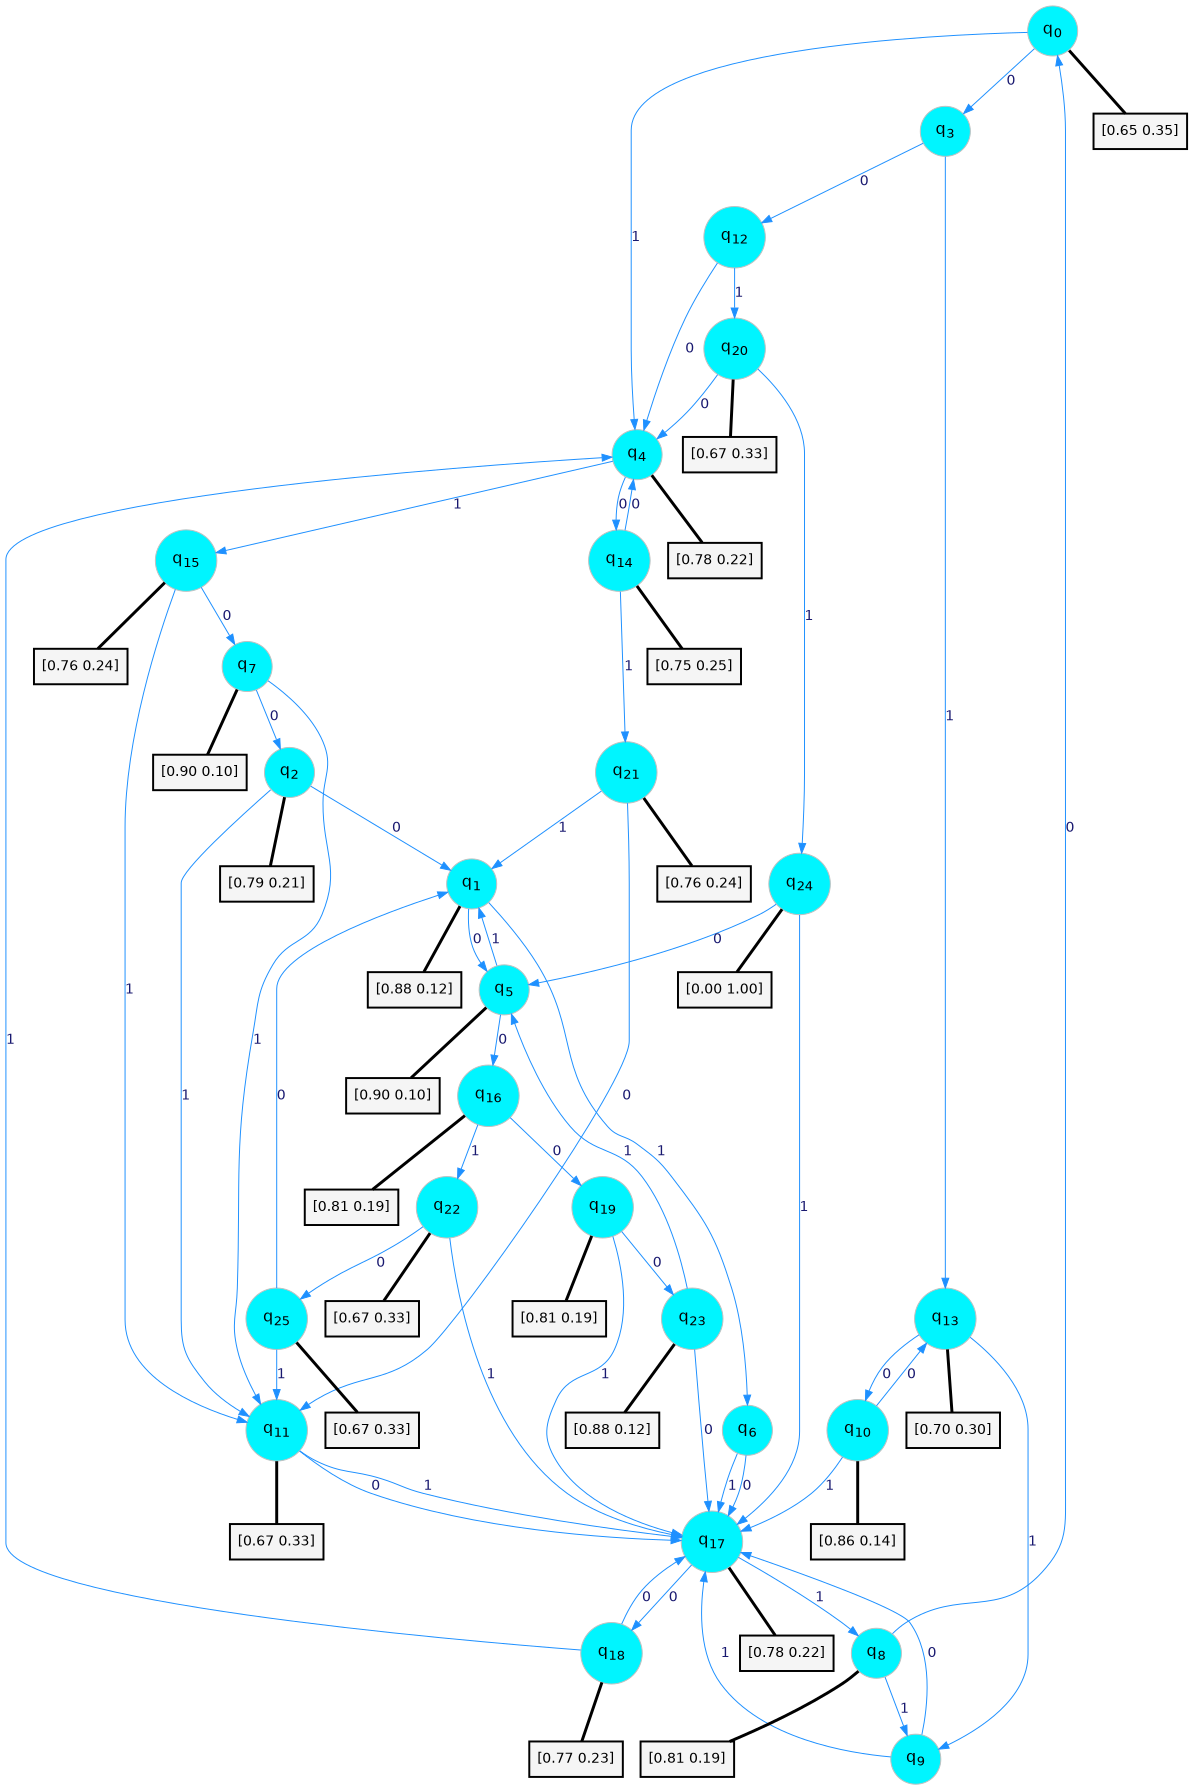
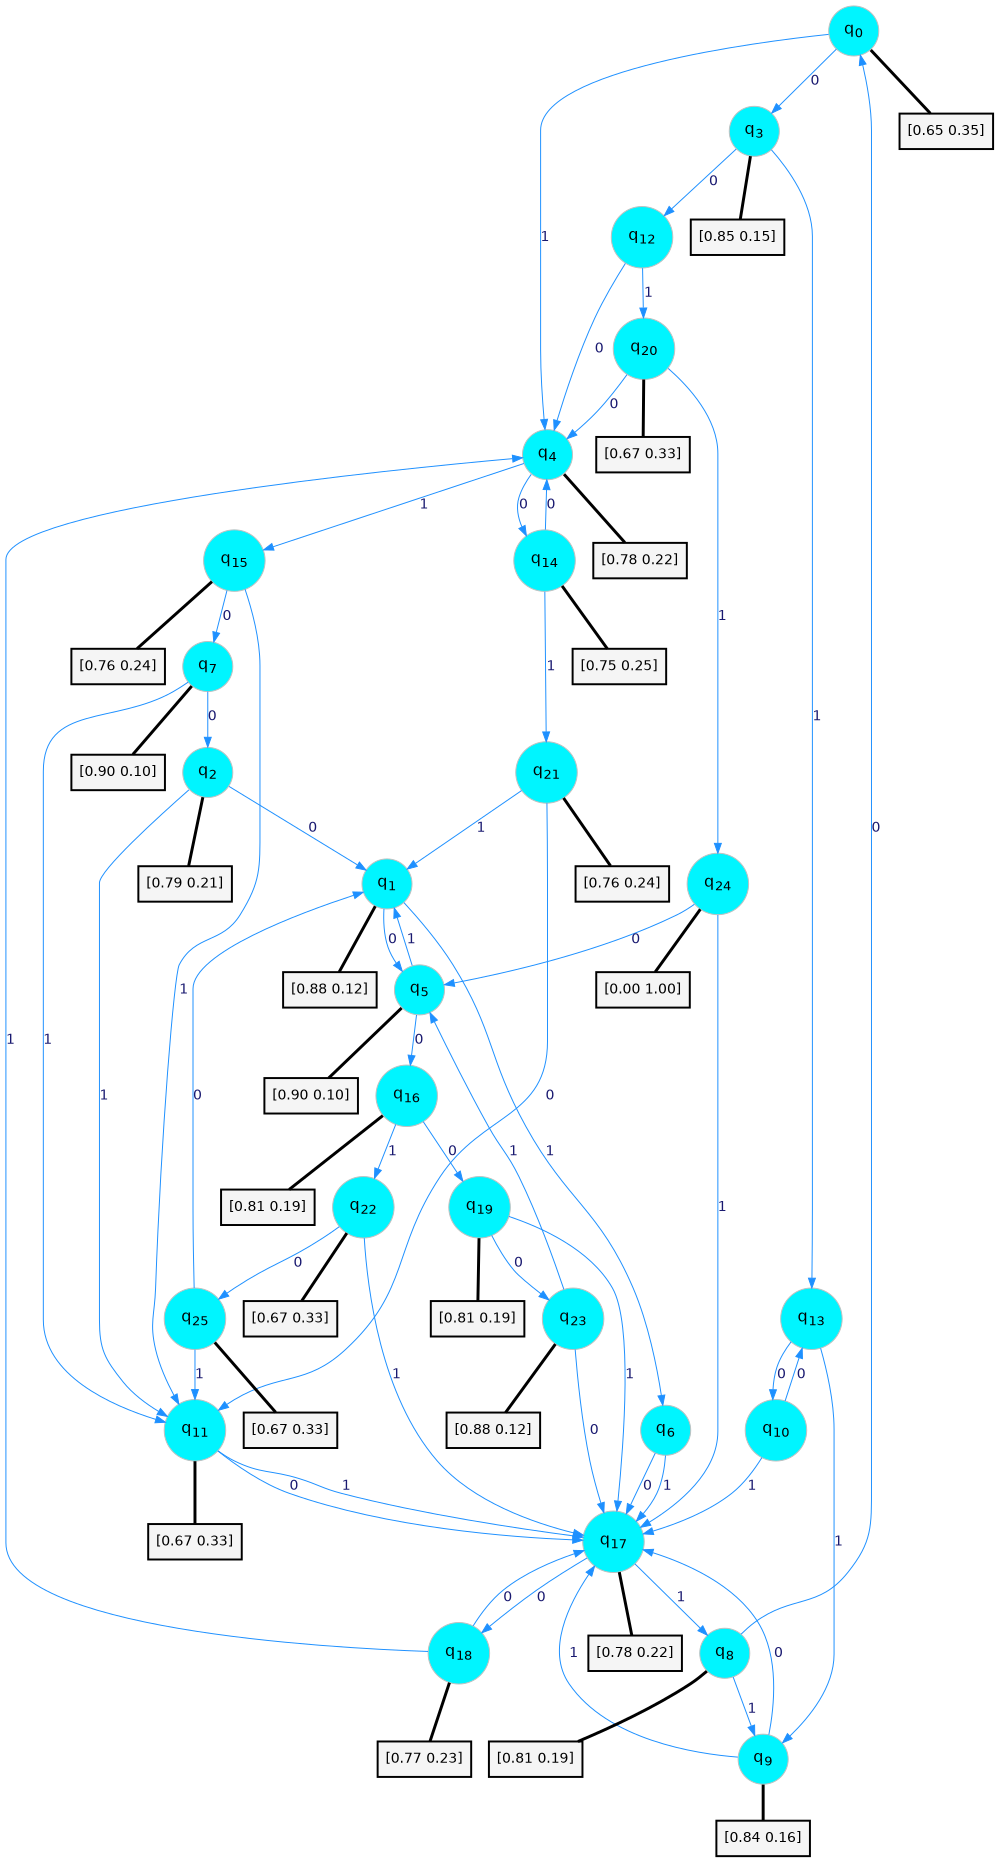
node "[0.85 0.15]": added
node "[0.70 0.30]": removed
node "[0.86 0.14]": removed
node "[0.84 0.16]": added
